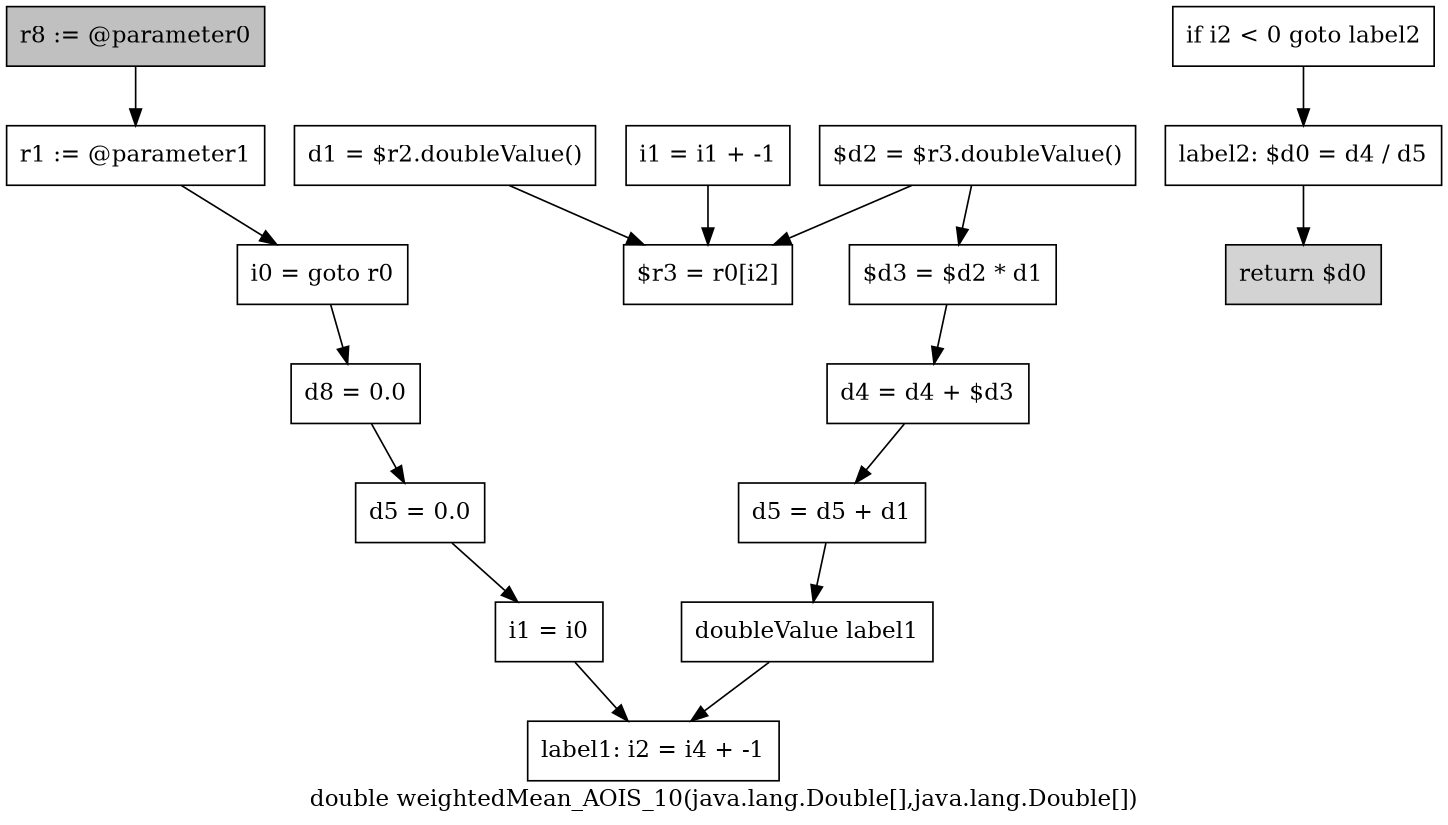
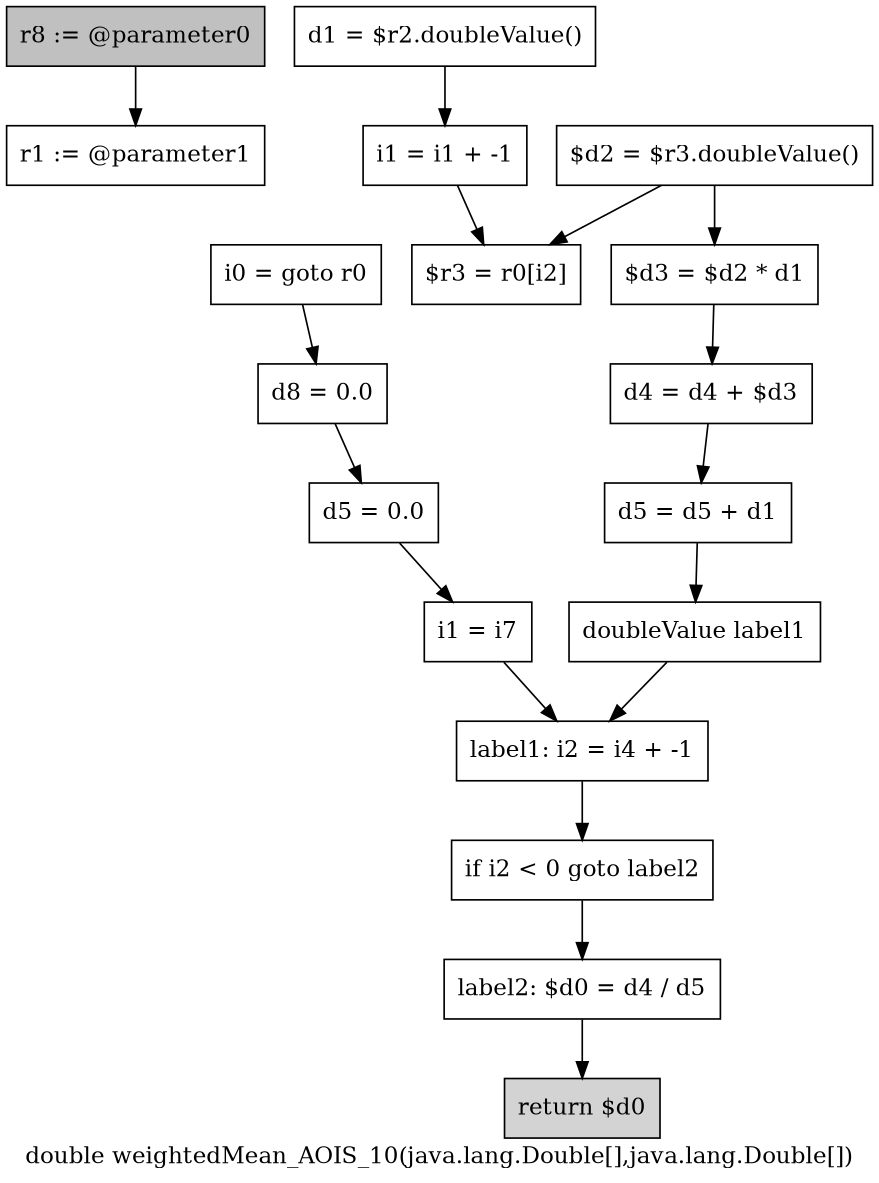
edge "r1 := @parameter1" -> "i0 = goto r0": removed
edge "d1 = $r2.doubleValue()" -> "$r3 = r0[i2]": now "d1 = $r2.doubleValue()" -> "i1 = i1 + -1"
node "i1 = i0": label "i1 = i0" -> "i1 = i7"
edge "label1: i2 = i4 + -1" -> "if i2 < 0 goto label2": added
